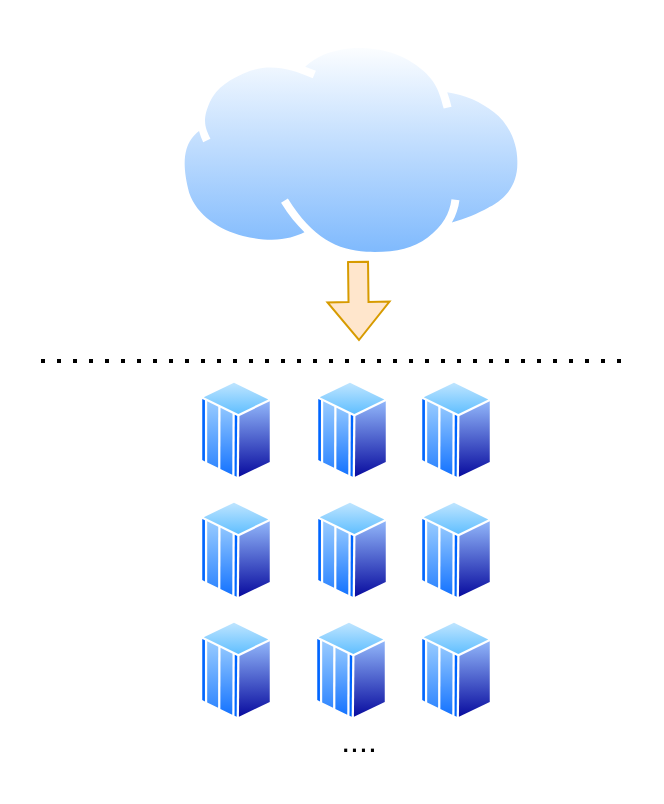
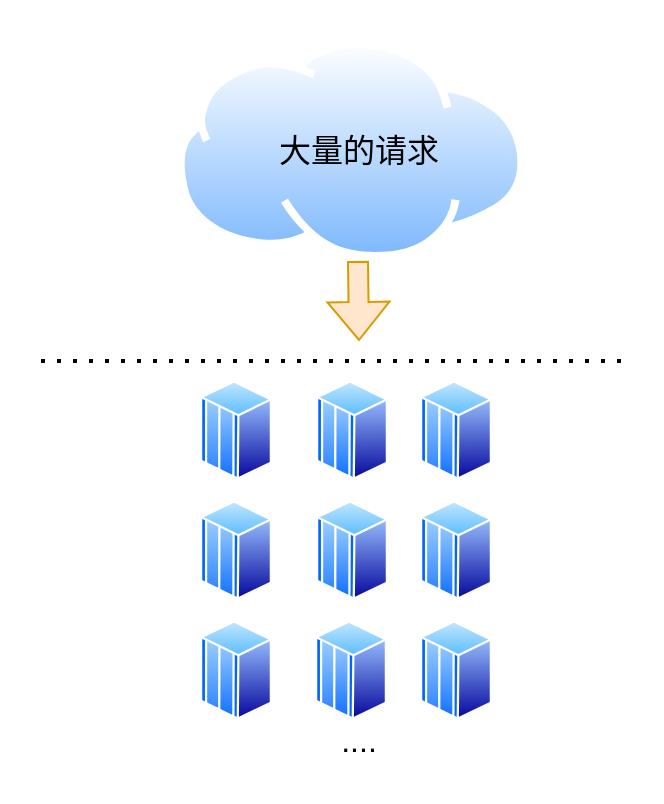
node "大量的请求": added
